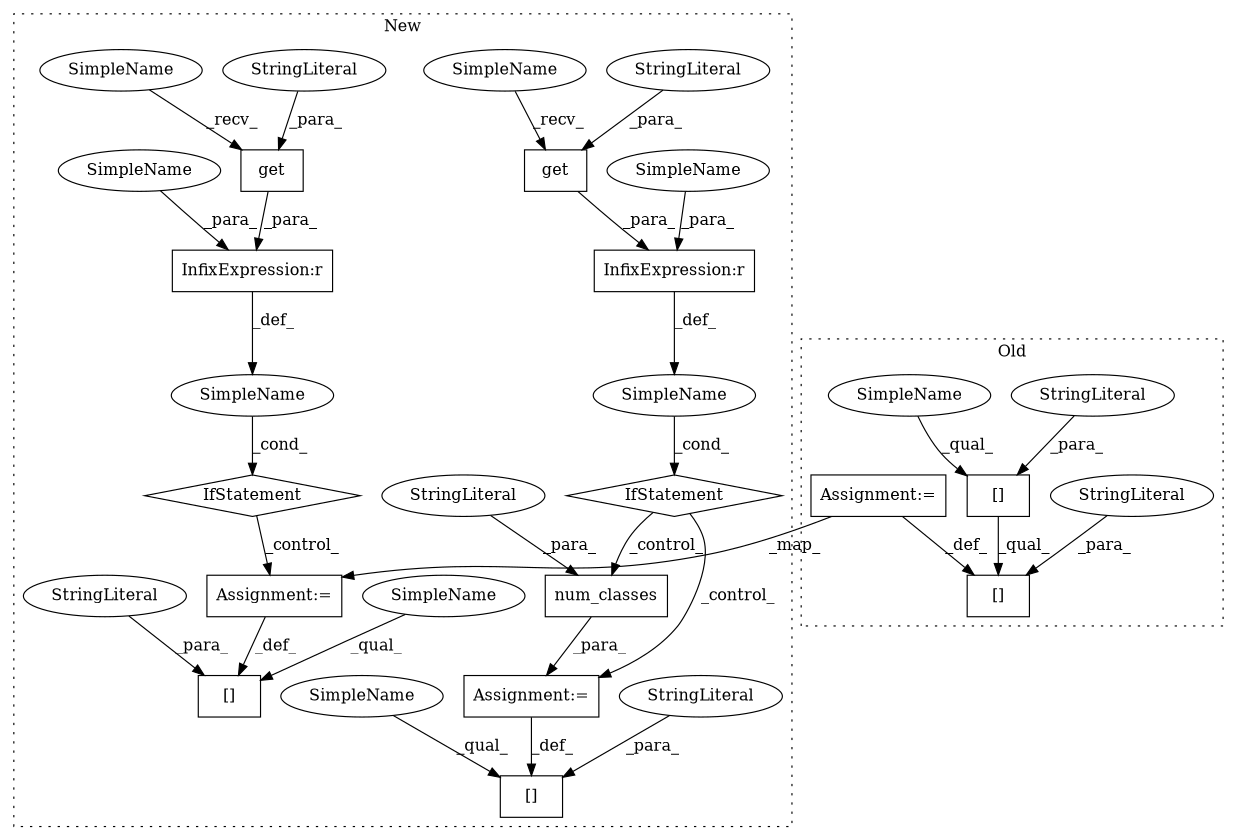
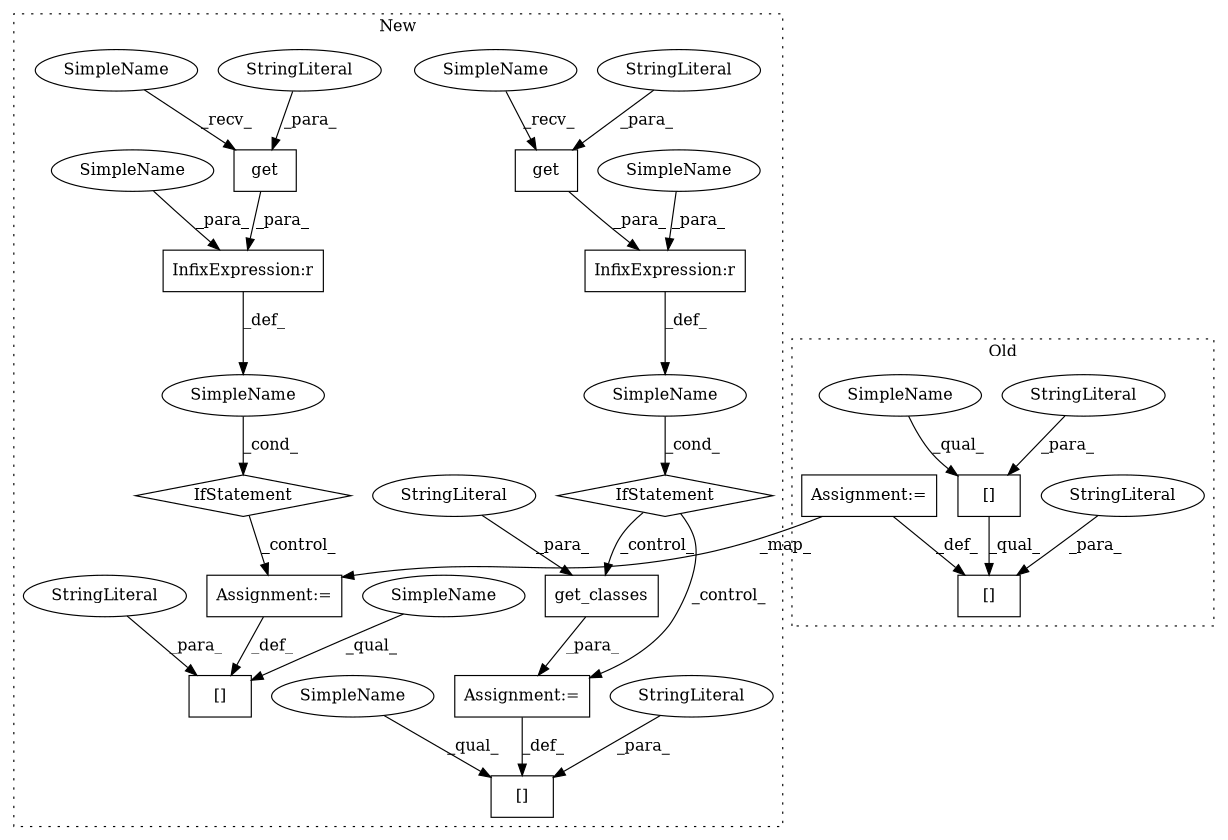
node "num_classes": label "num_classes" -> "get_classes"
